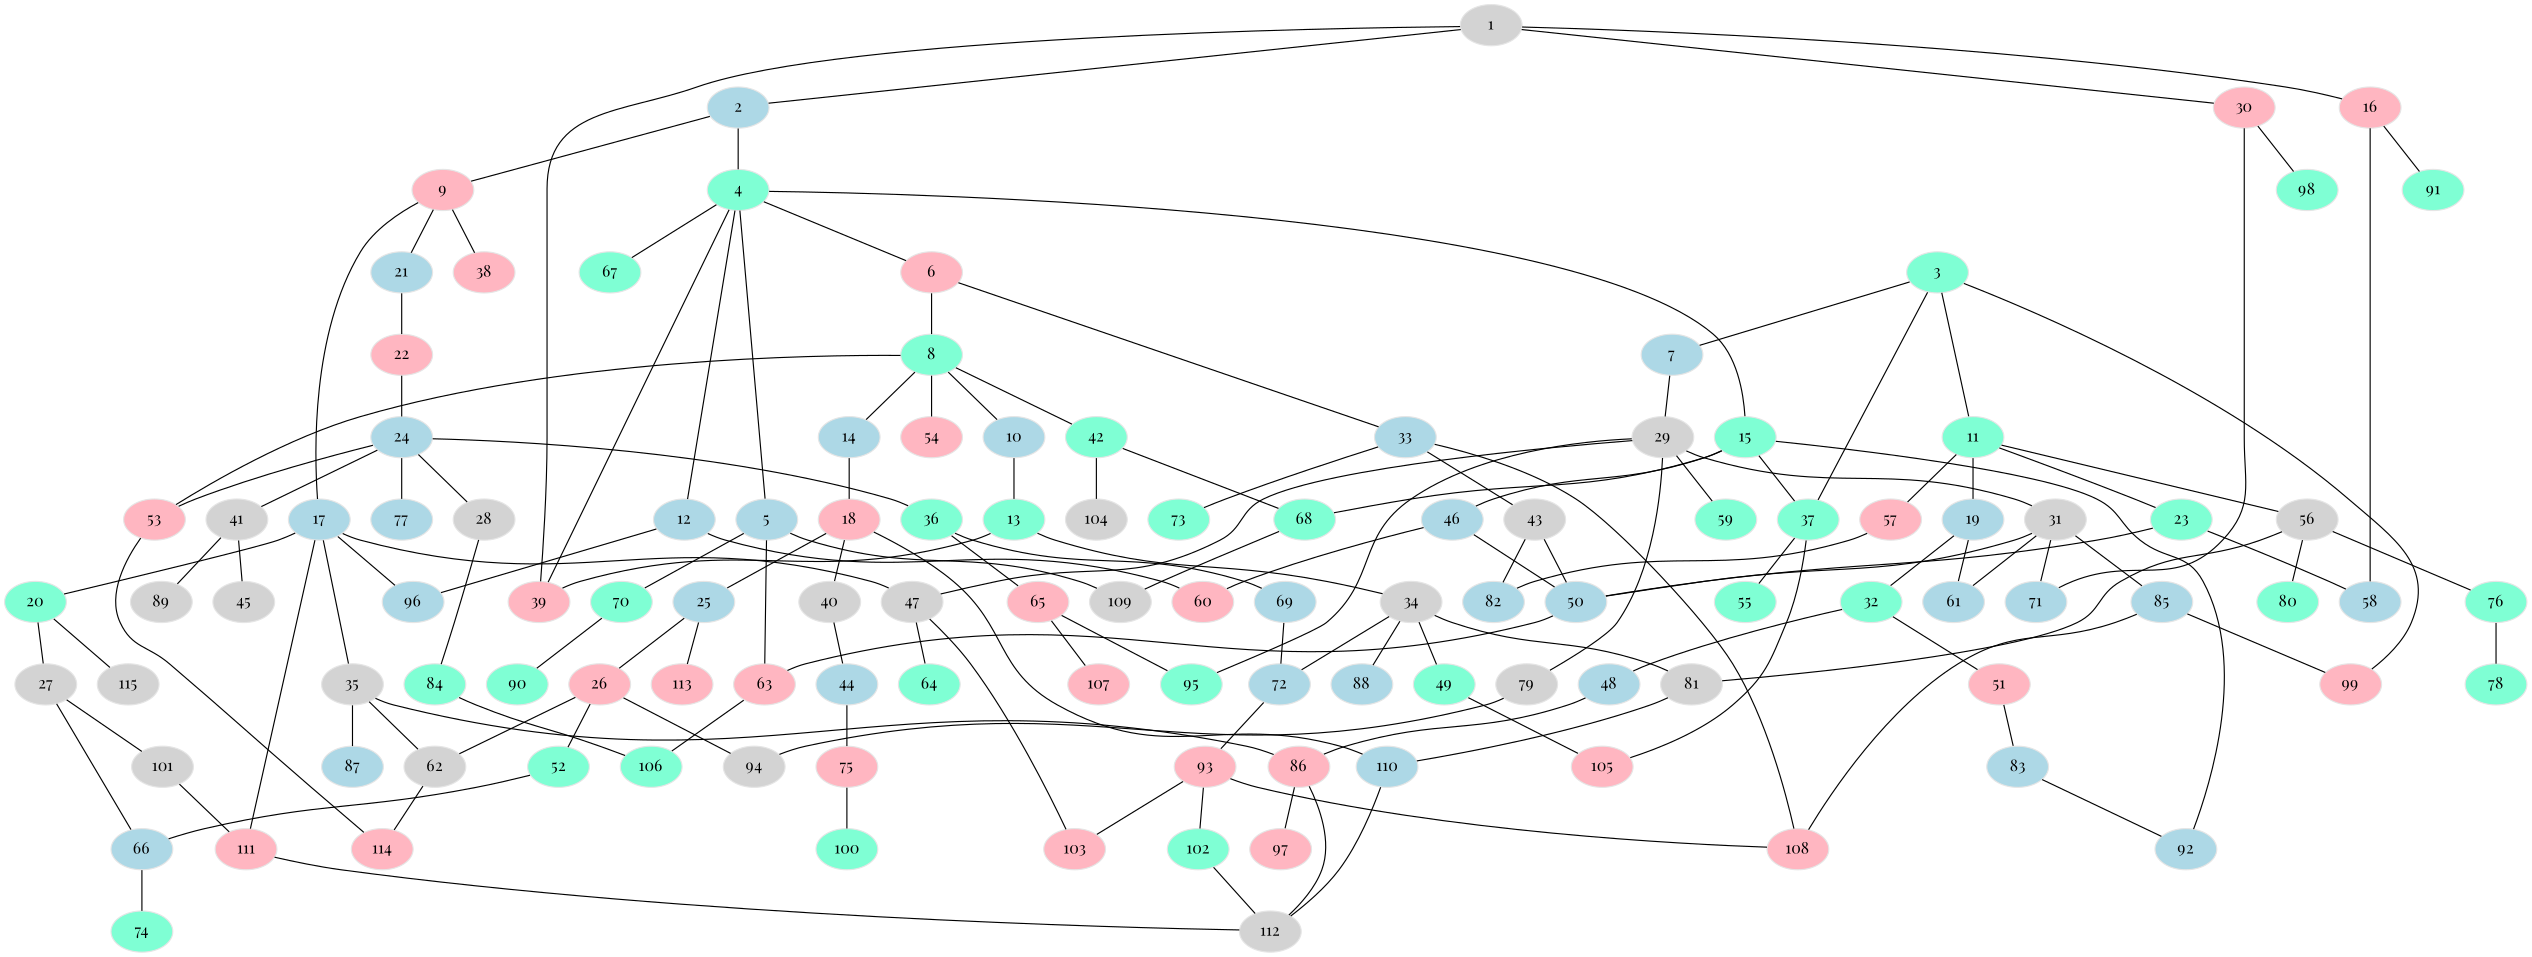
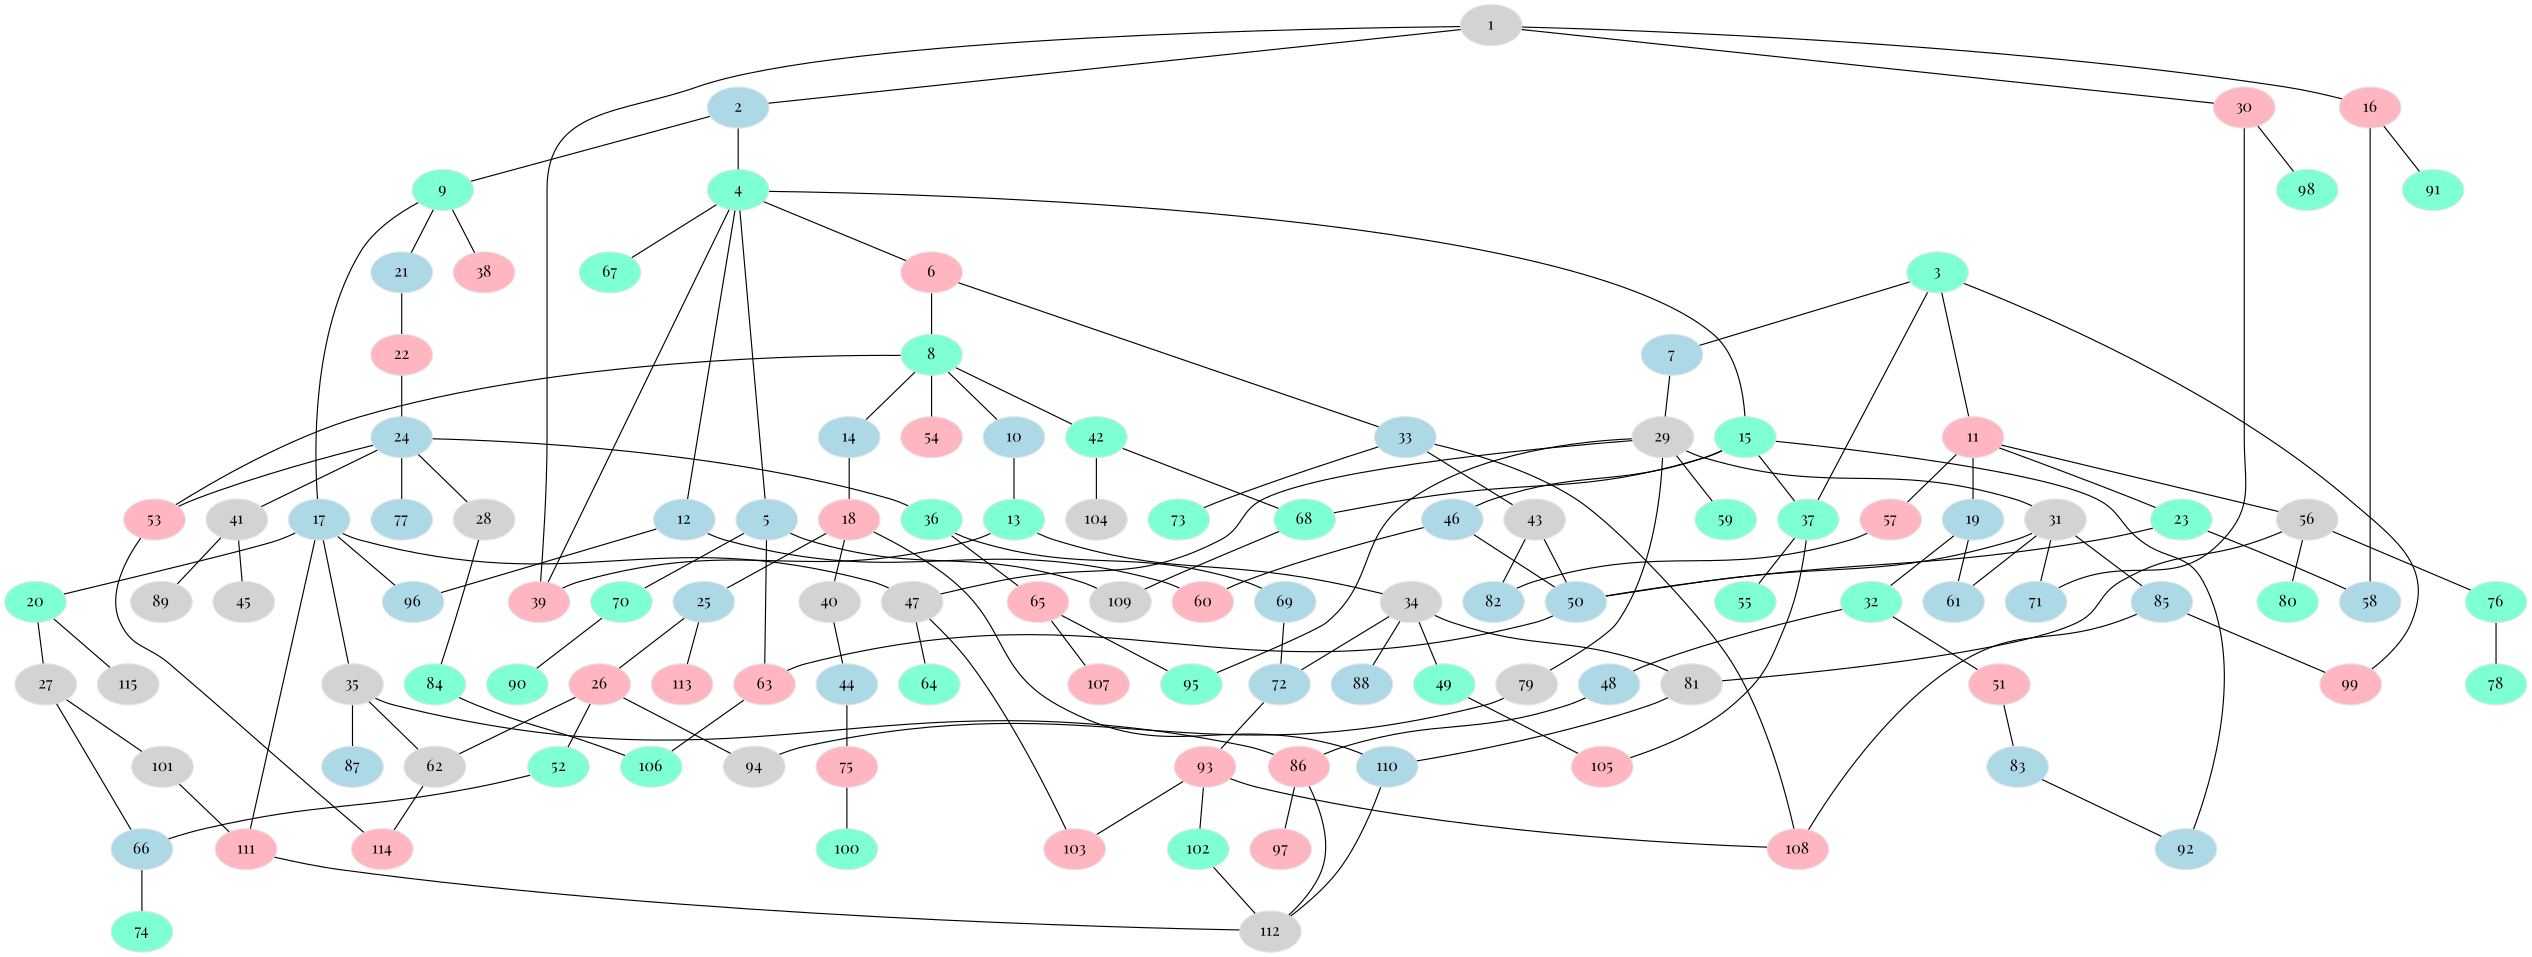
node "9": fillcolor lightpink -> aquamarine
node "11": fillcolor aquamarine -> lightpink
